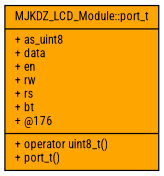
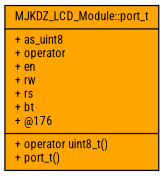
node "MJKDZ_LCD_Module::port_t": text "+ data" -> "+ operator"
